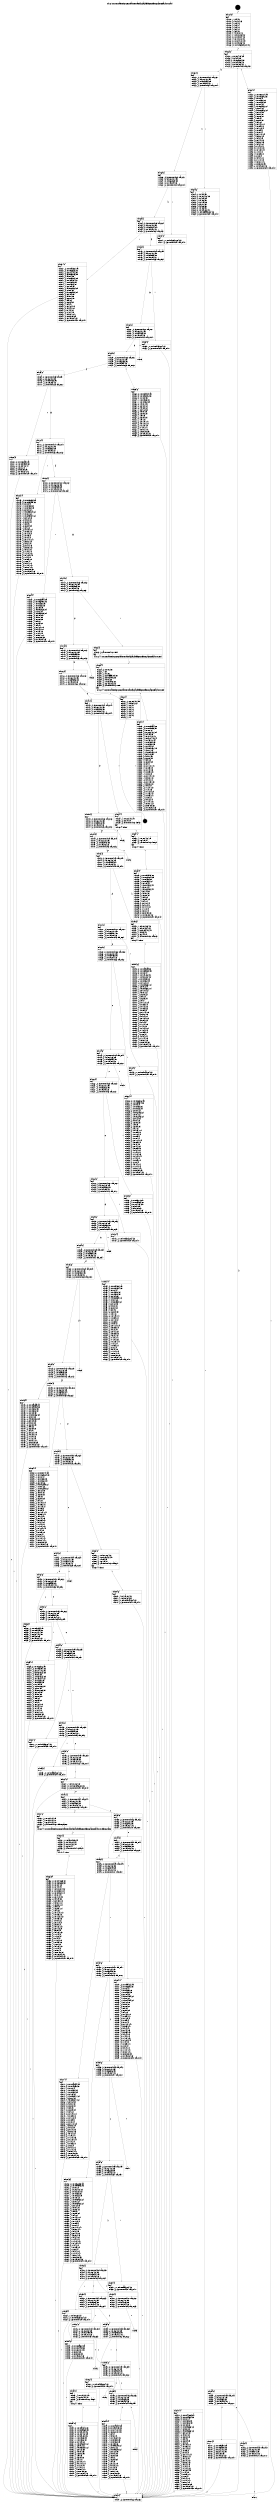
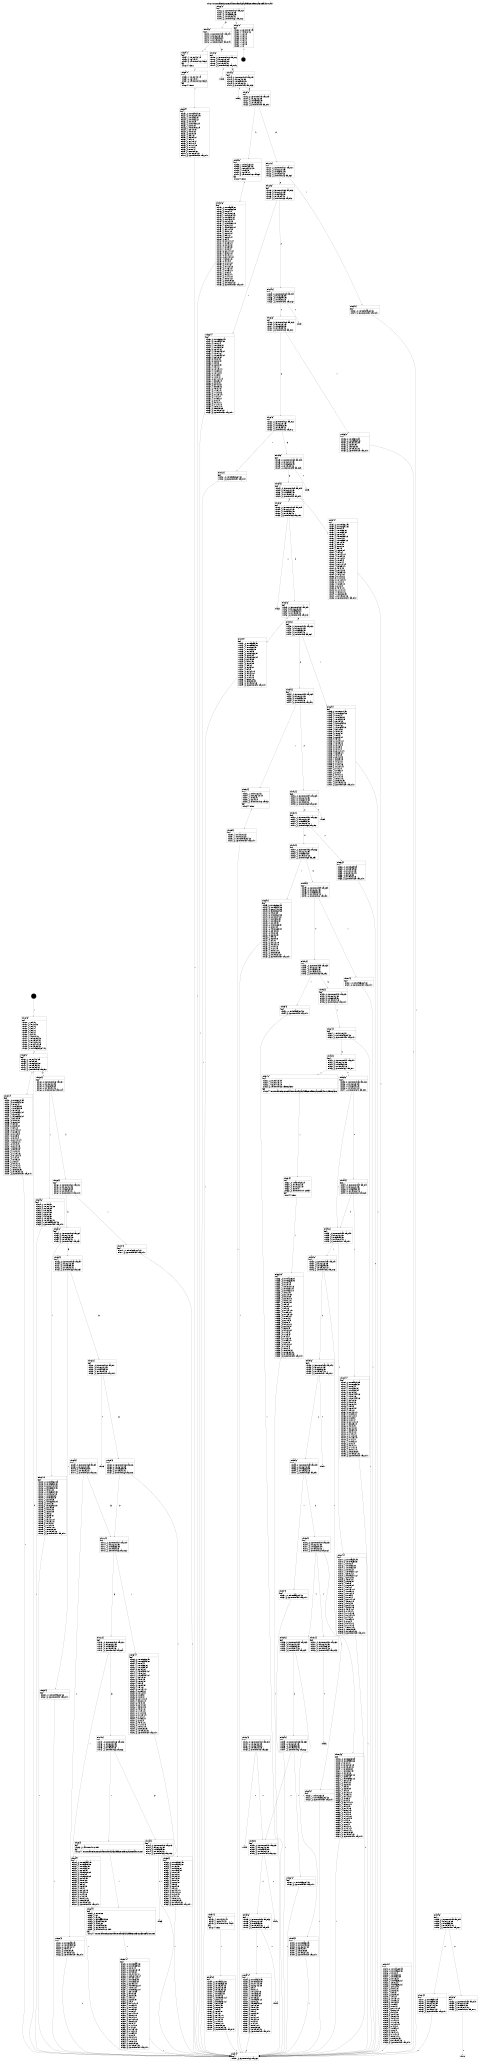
edge "0x4016de [28]" -> "0x4016fa [28]": now "0x4016de [28]" -> "0x401716 [28]"
edge "0x40176a [28]" -> "0x401786 [28]": removed, label "32"
